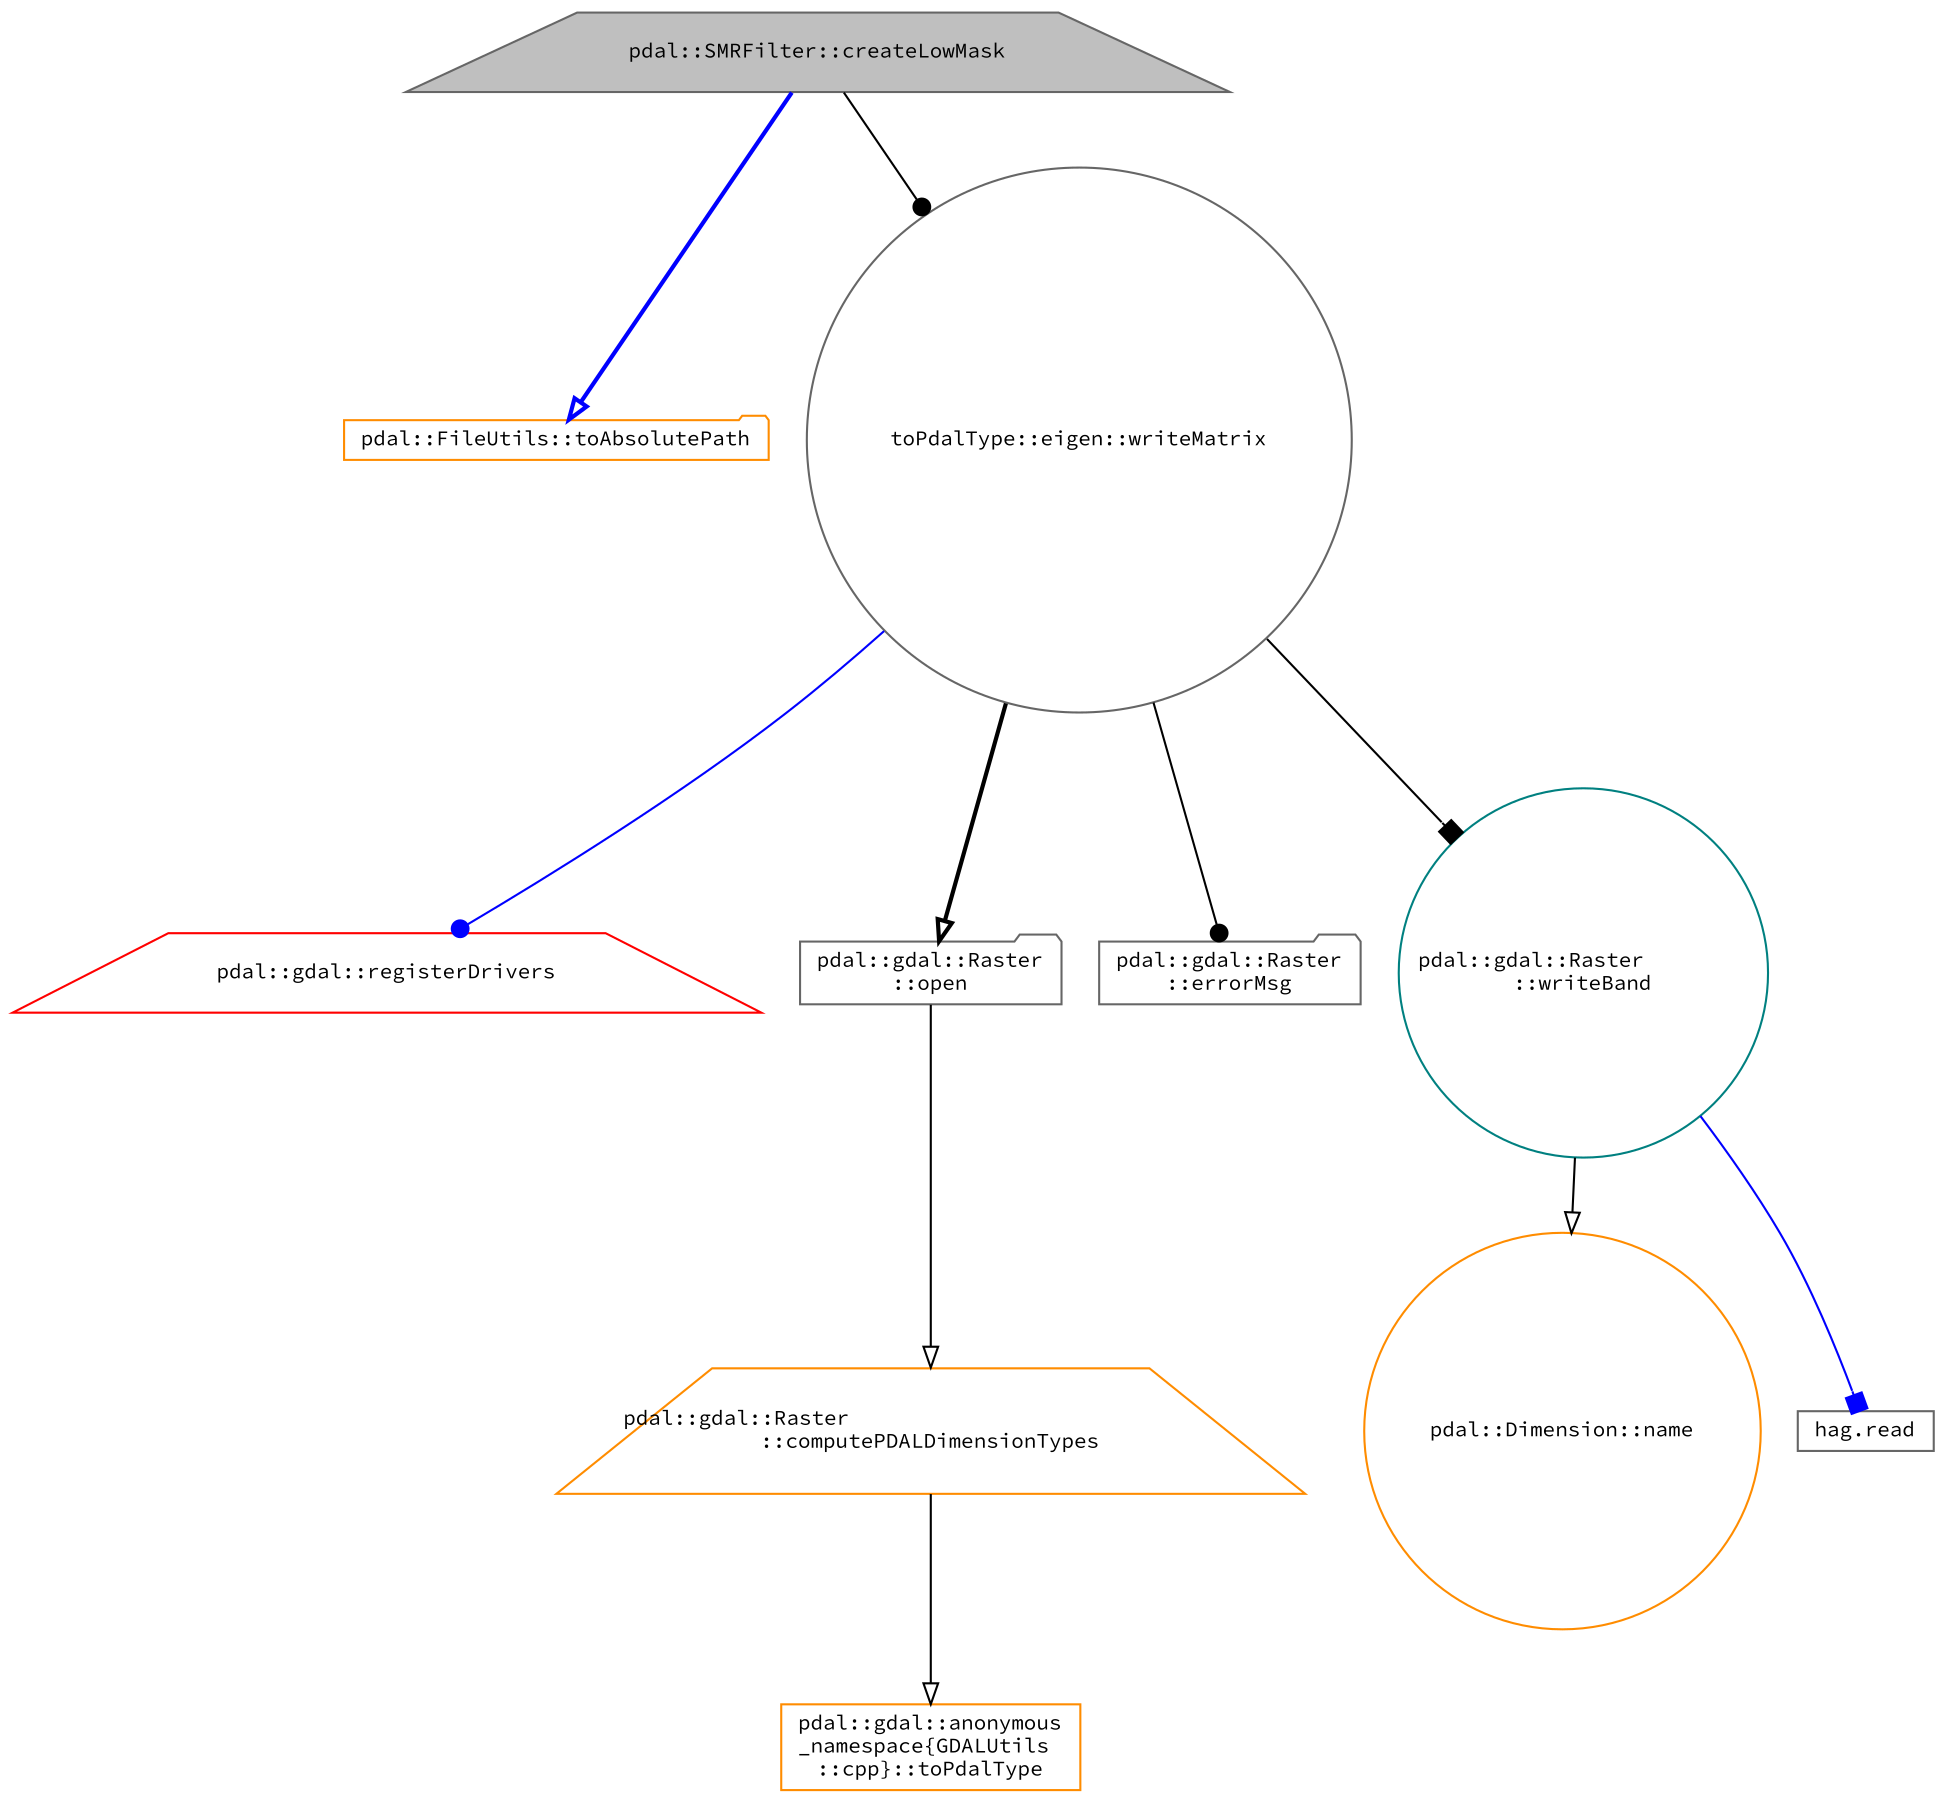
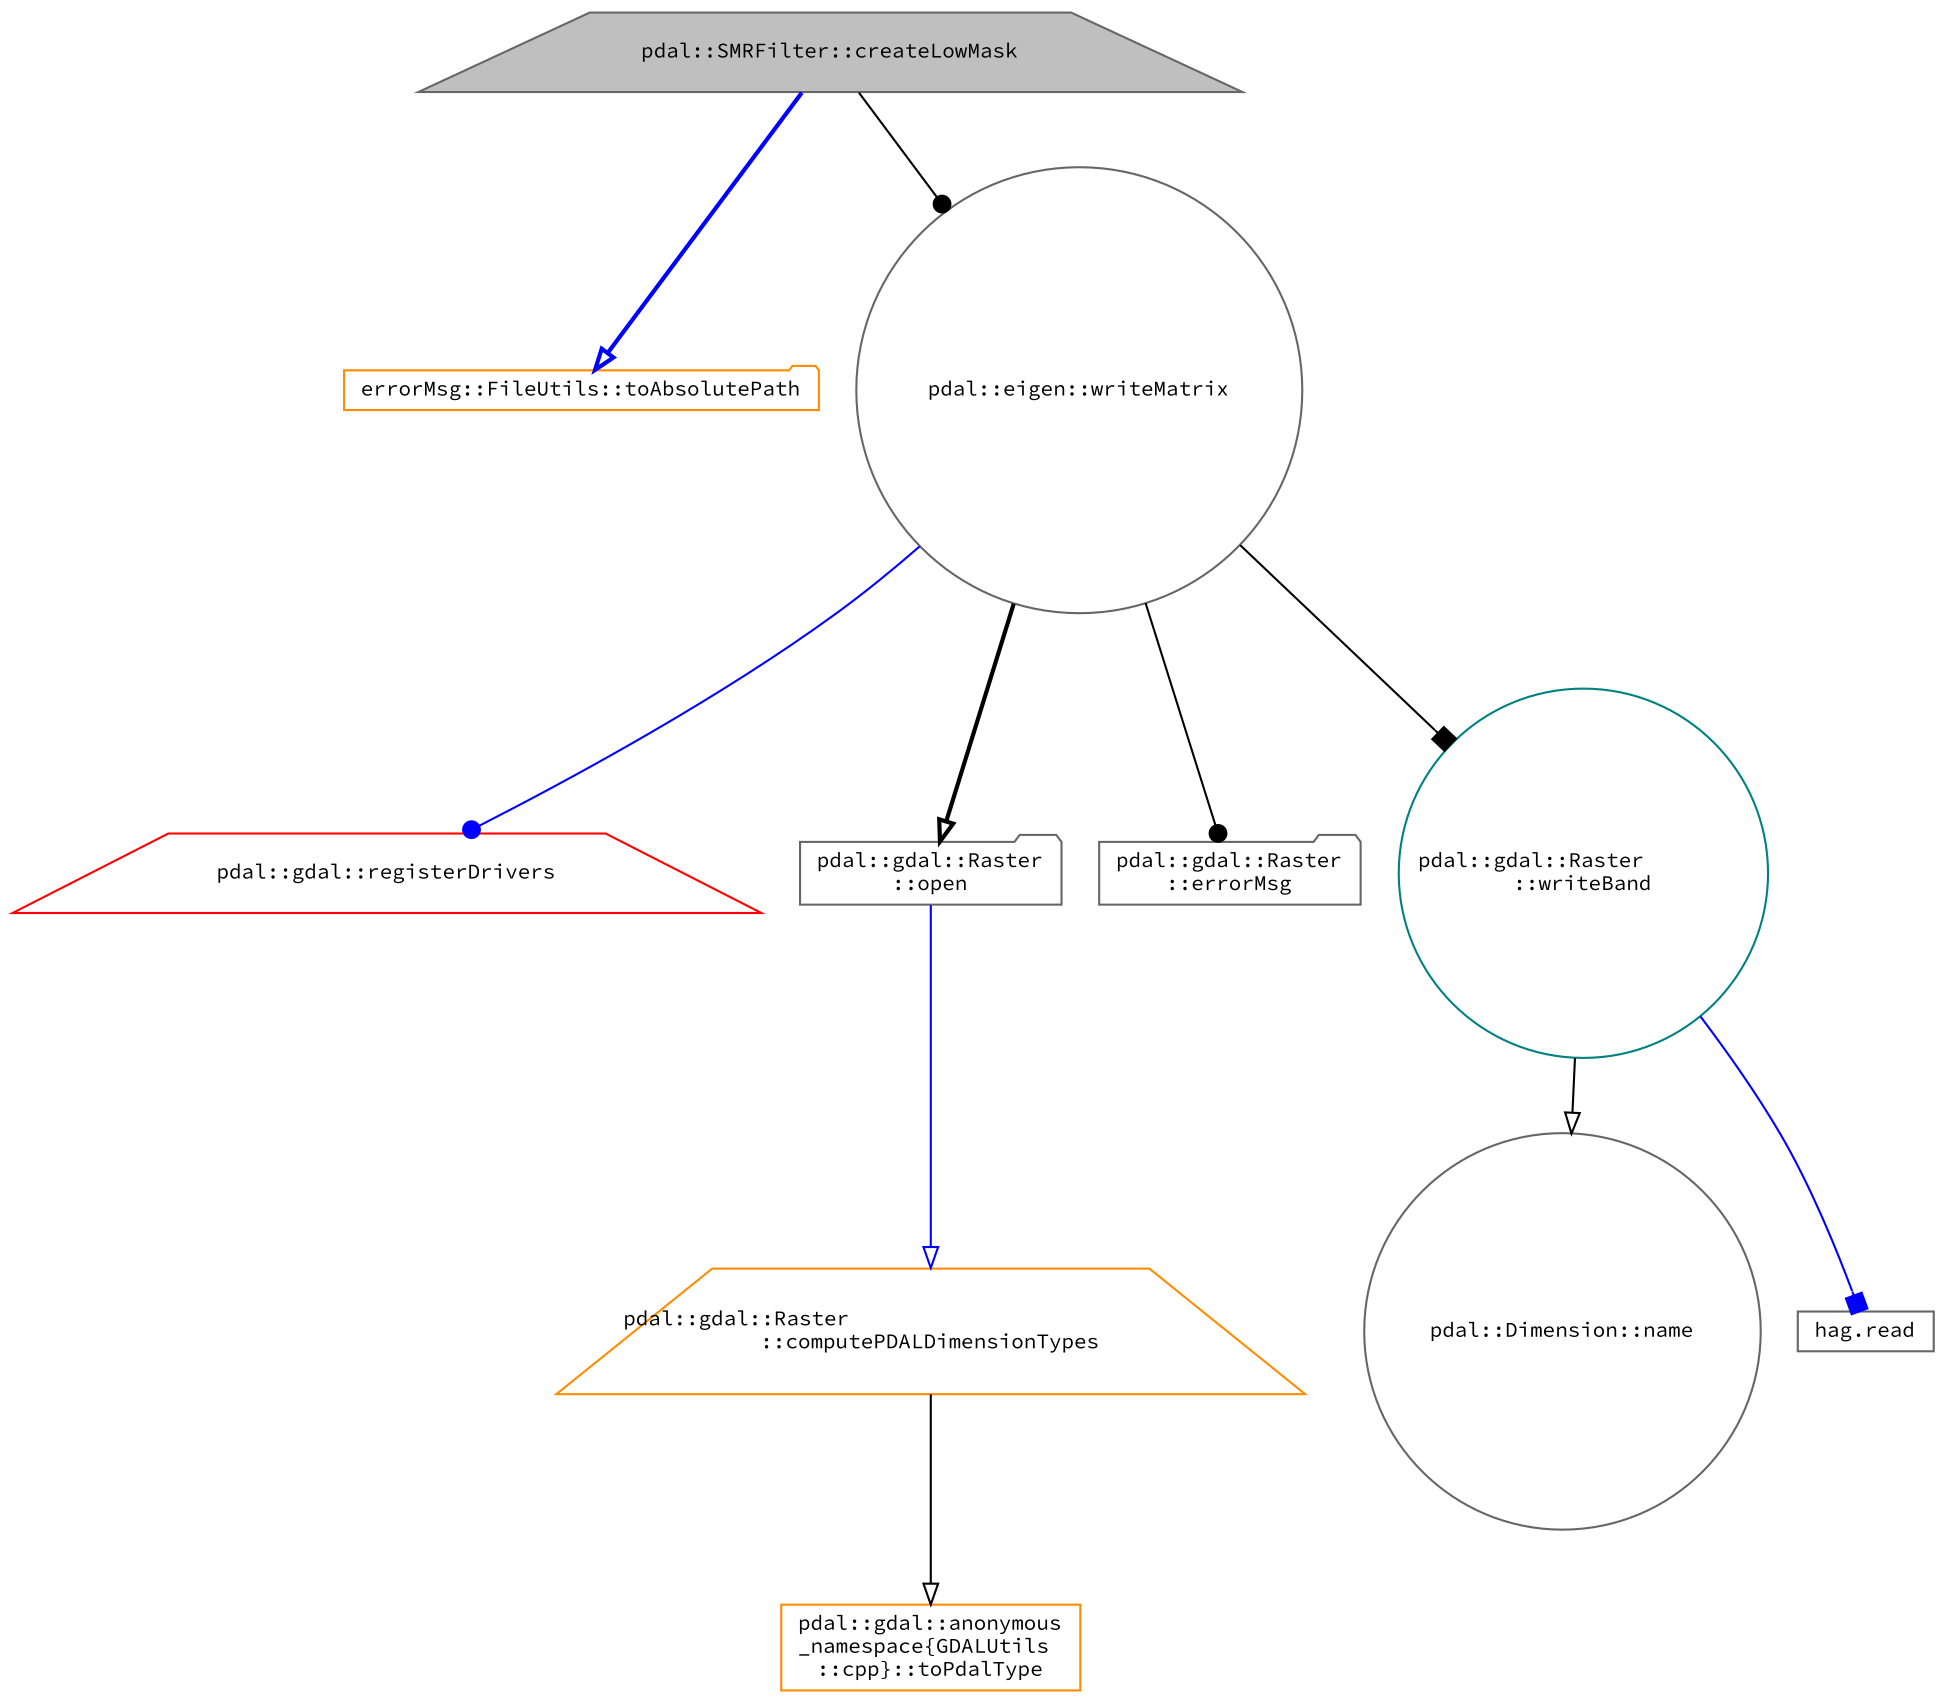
node "pdal::FileUtils::toAbsolutePath": label "pdal::FileUtils::toAbsolutePath" -> "errorMsg::FileUtils::toAbsolutePath"
node "toPdalType::eigen::writeMatrix": label "toPdalType::eigen::writeMatrix" -> "pdal::eigen::writeMatrix"
edge "pdal::gdal::Raster ::open" -> "pdal::gdal::Raster ::computePDALDimensionTypes": color black -> blue
node "pdal::Dimension::name": color darkorange -> gray40
